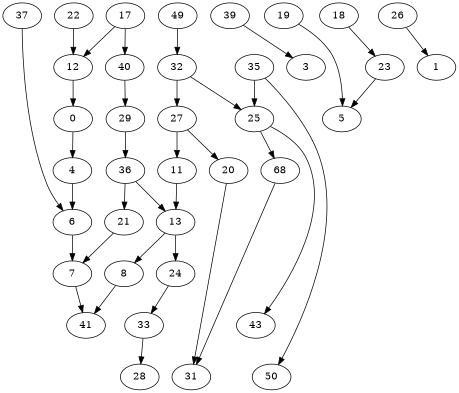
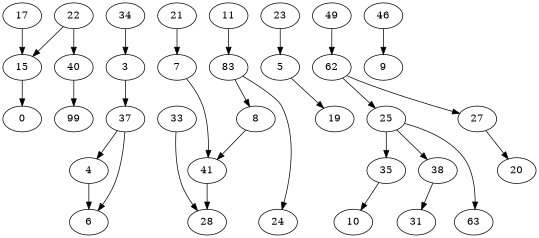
node "39": label "39" -> "34"
node "18": removed
node "26": label "26" -> "46"
edge "17" -> "40": now "22" -> "40"
edge "19" -> "5": reversed
node "12": label "12" -> "15"
node "32": label "32" -> "62"
node "1": label "1" -> "9"
edge "3" -> "37": added
edge "35" -> "25": reversed
node "29": label "29" -> "99"
edge "0" -> "4": now "37" -> "4"
edge "27" -> "11": removed
node "36": removed
node "68": label "68" -> "38"
edge "41" -> "28": added
node "13": label "13" -> "83"
edge "6" -> "7": removed
edge "20" -> "31": removed
edge "24" -> "33": removed
node "43": label "43" -> "63"
node "50": label "50" -> "10"
